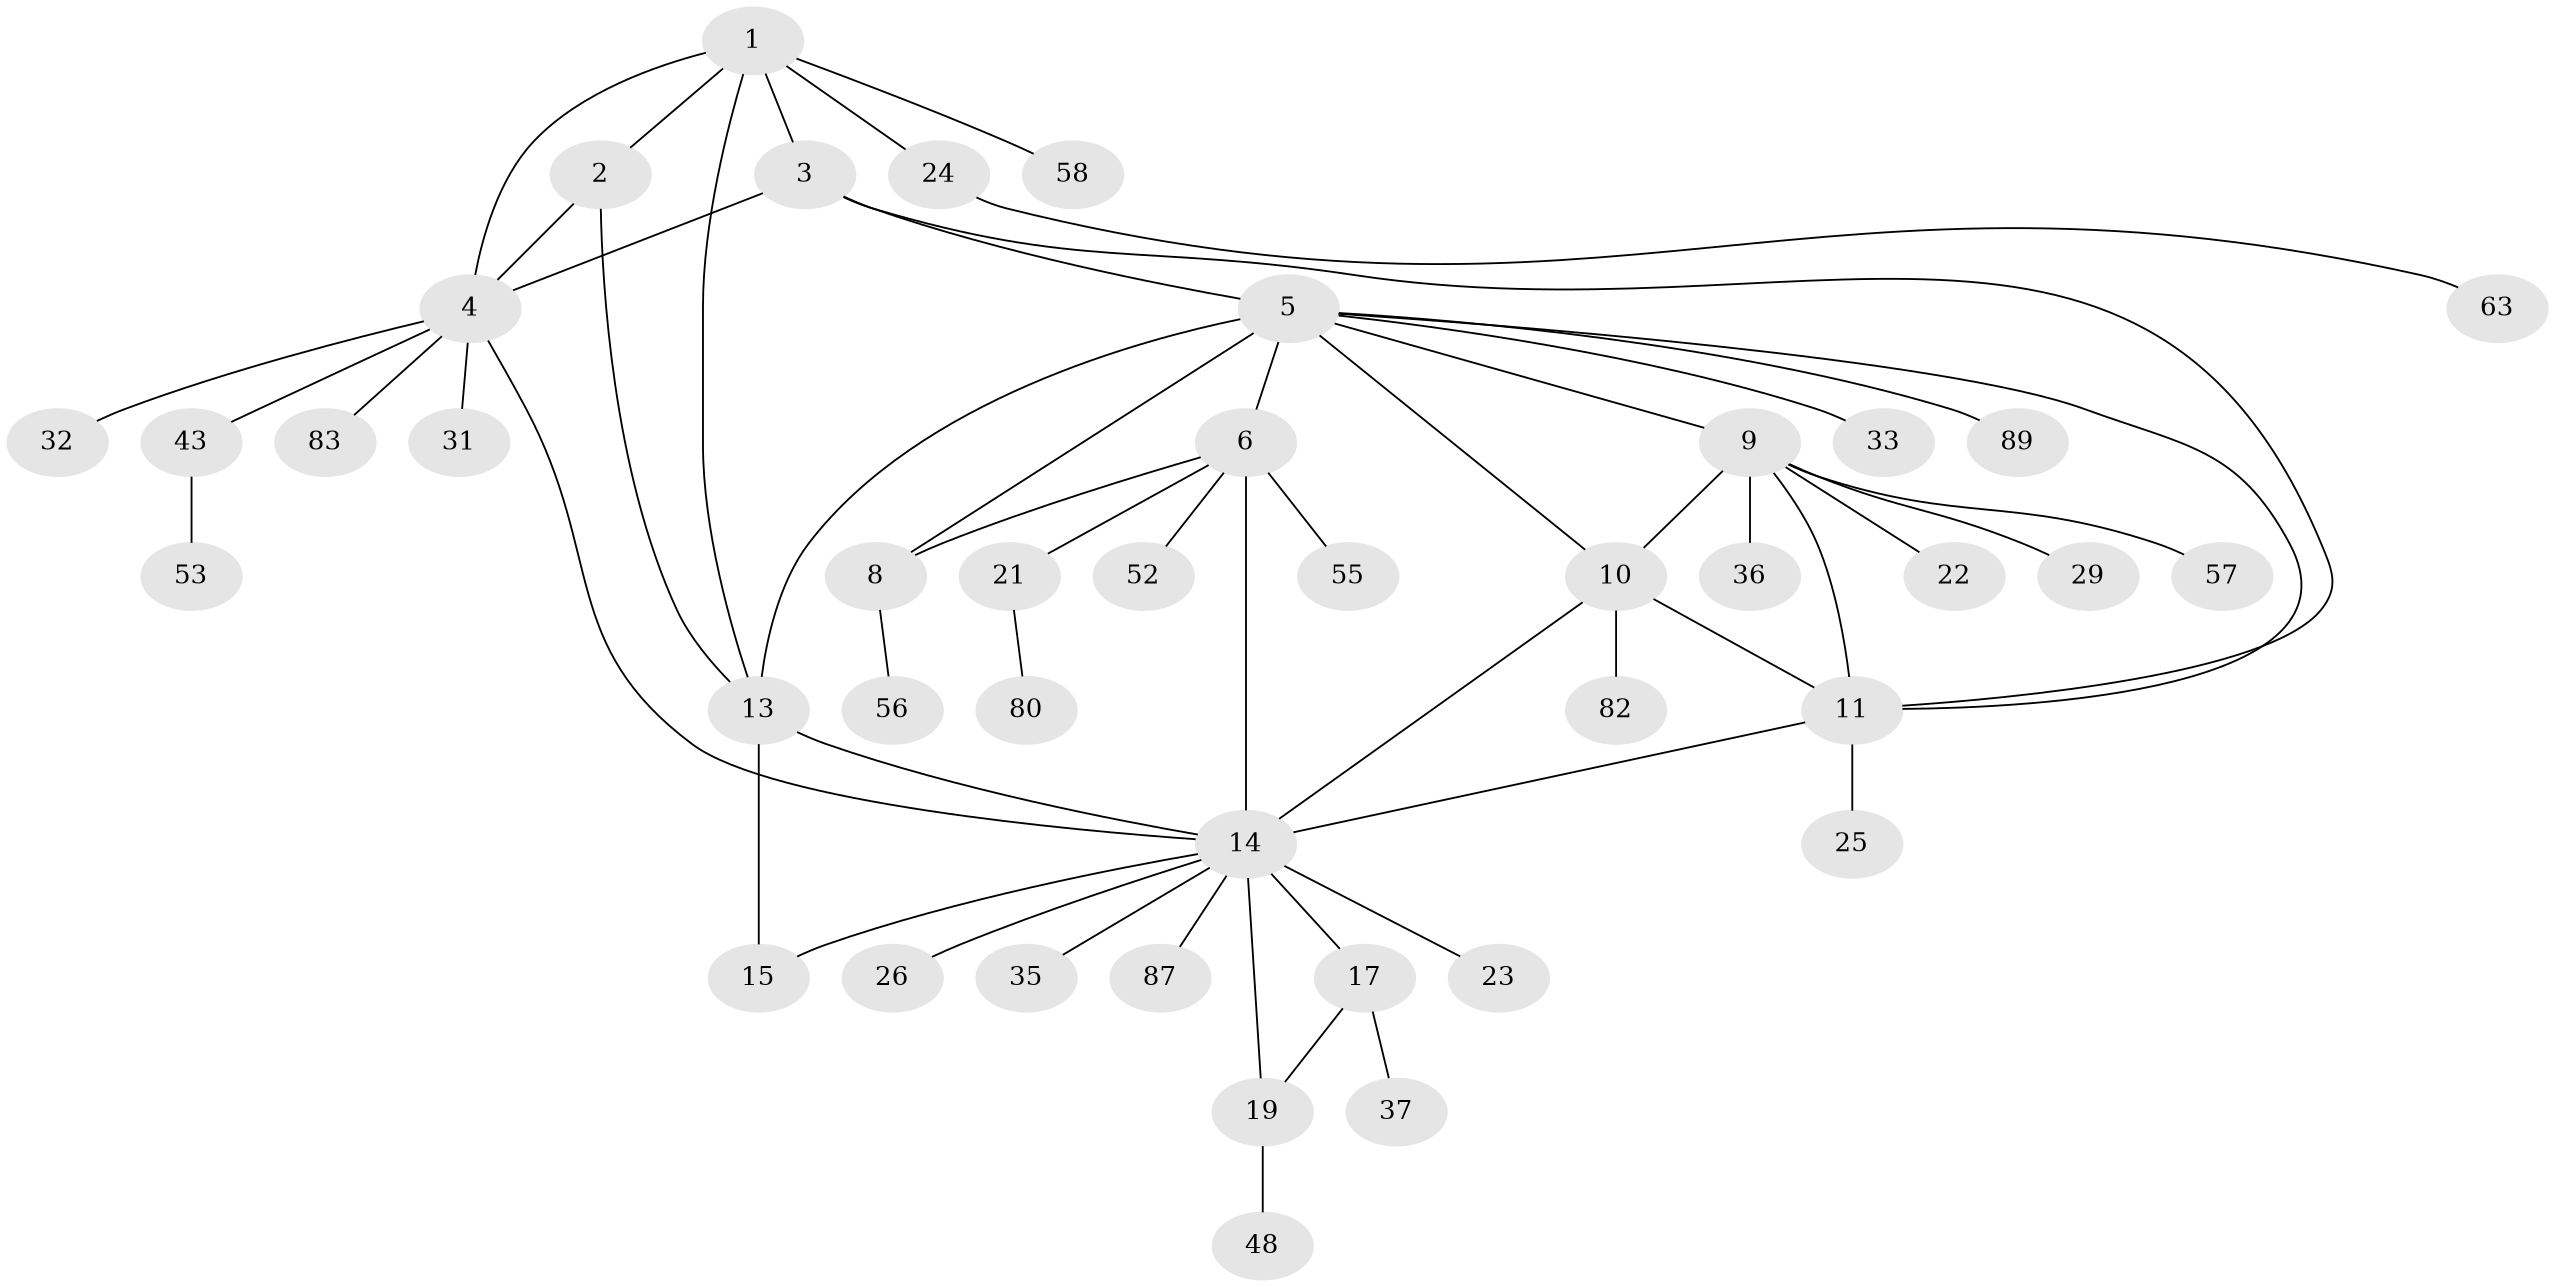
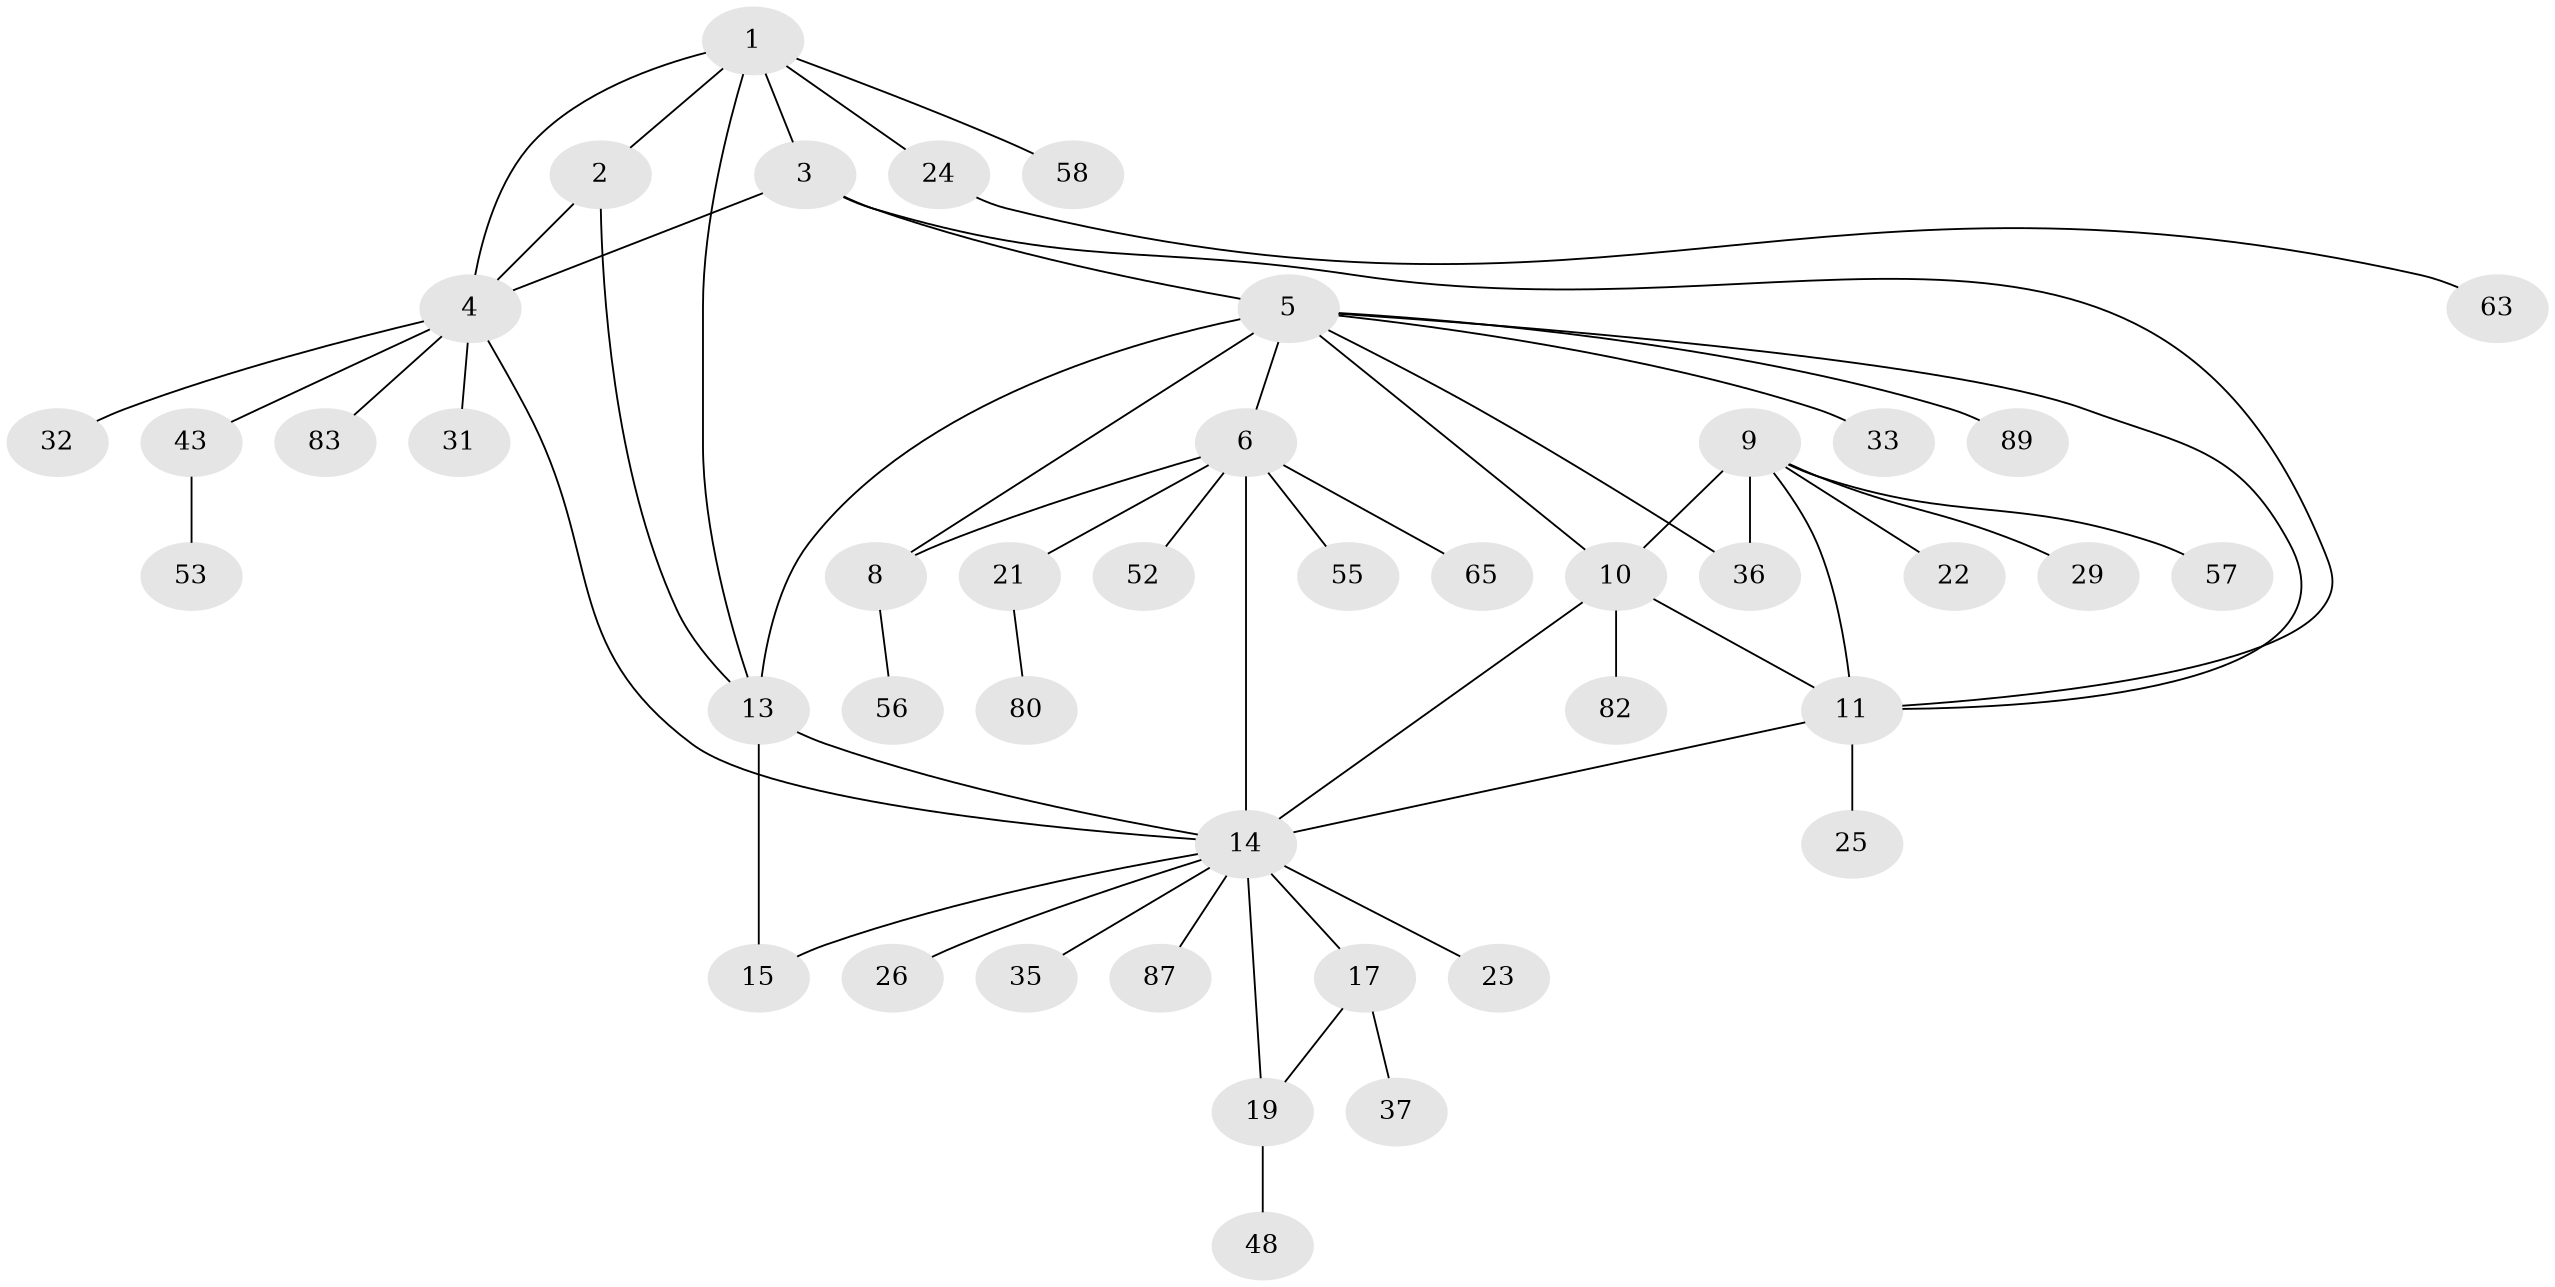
edge "5" -- "9": now "5" -- "36"
node "65": added
